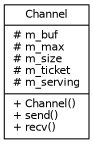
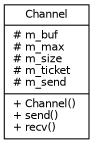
node "Channel": text "# m_serving" -> "# m_send"
